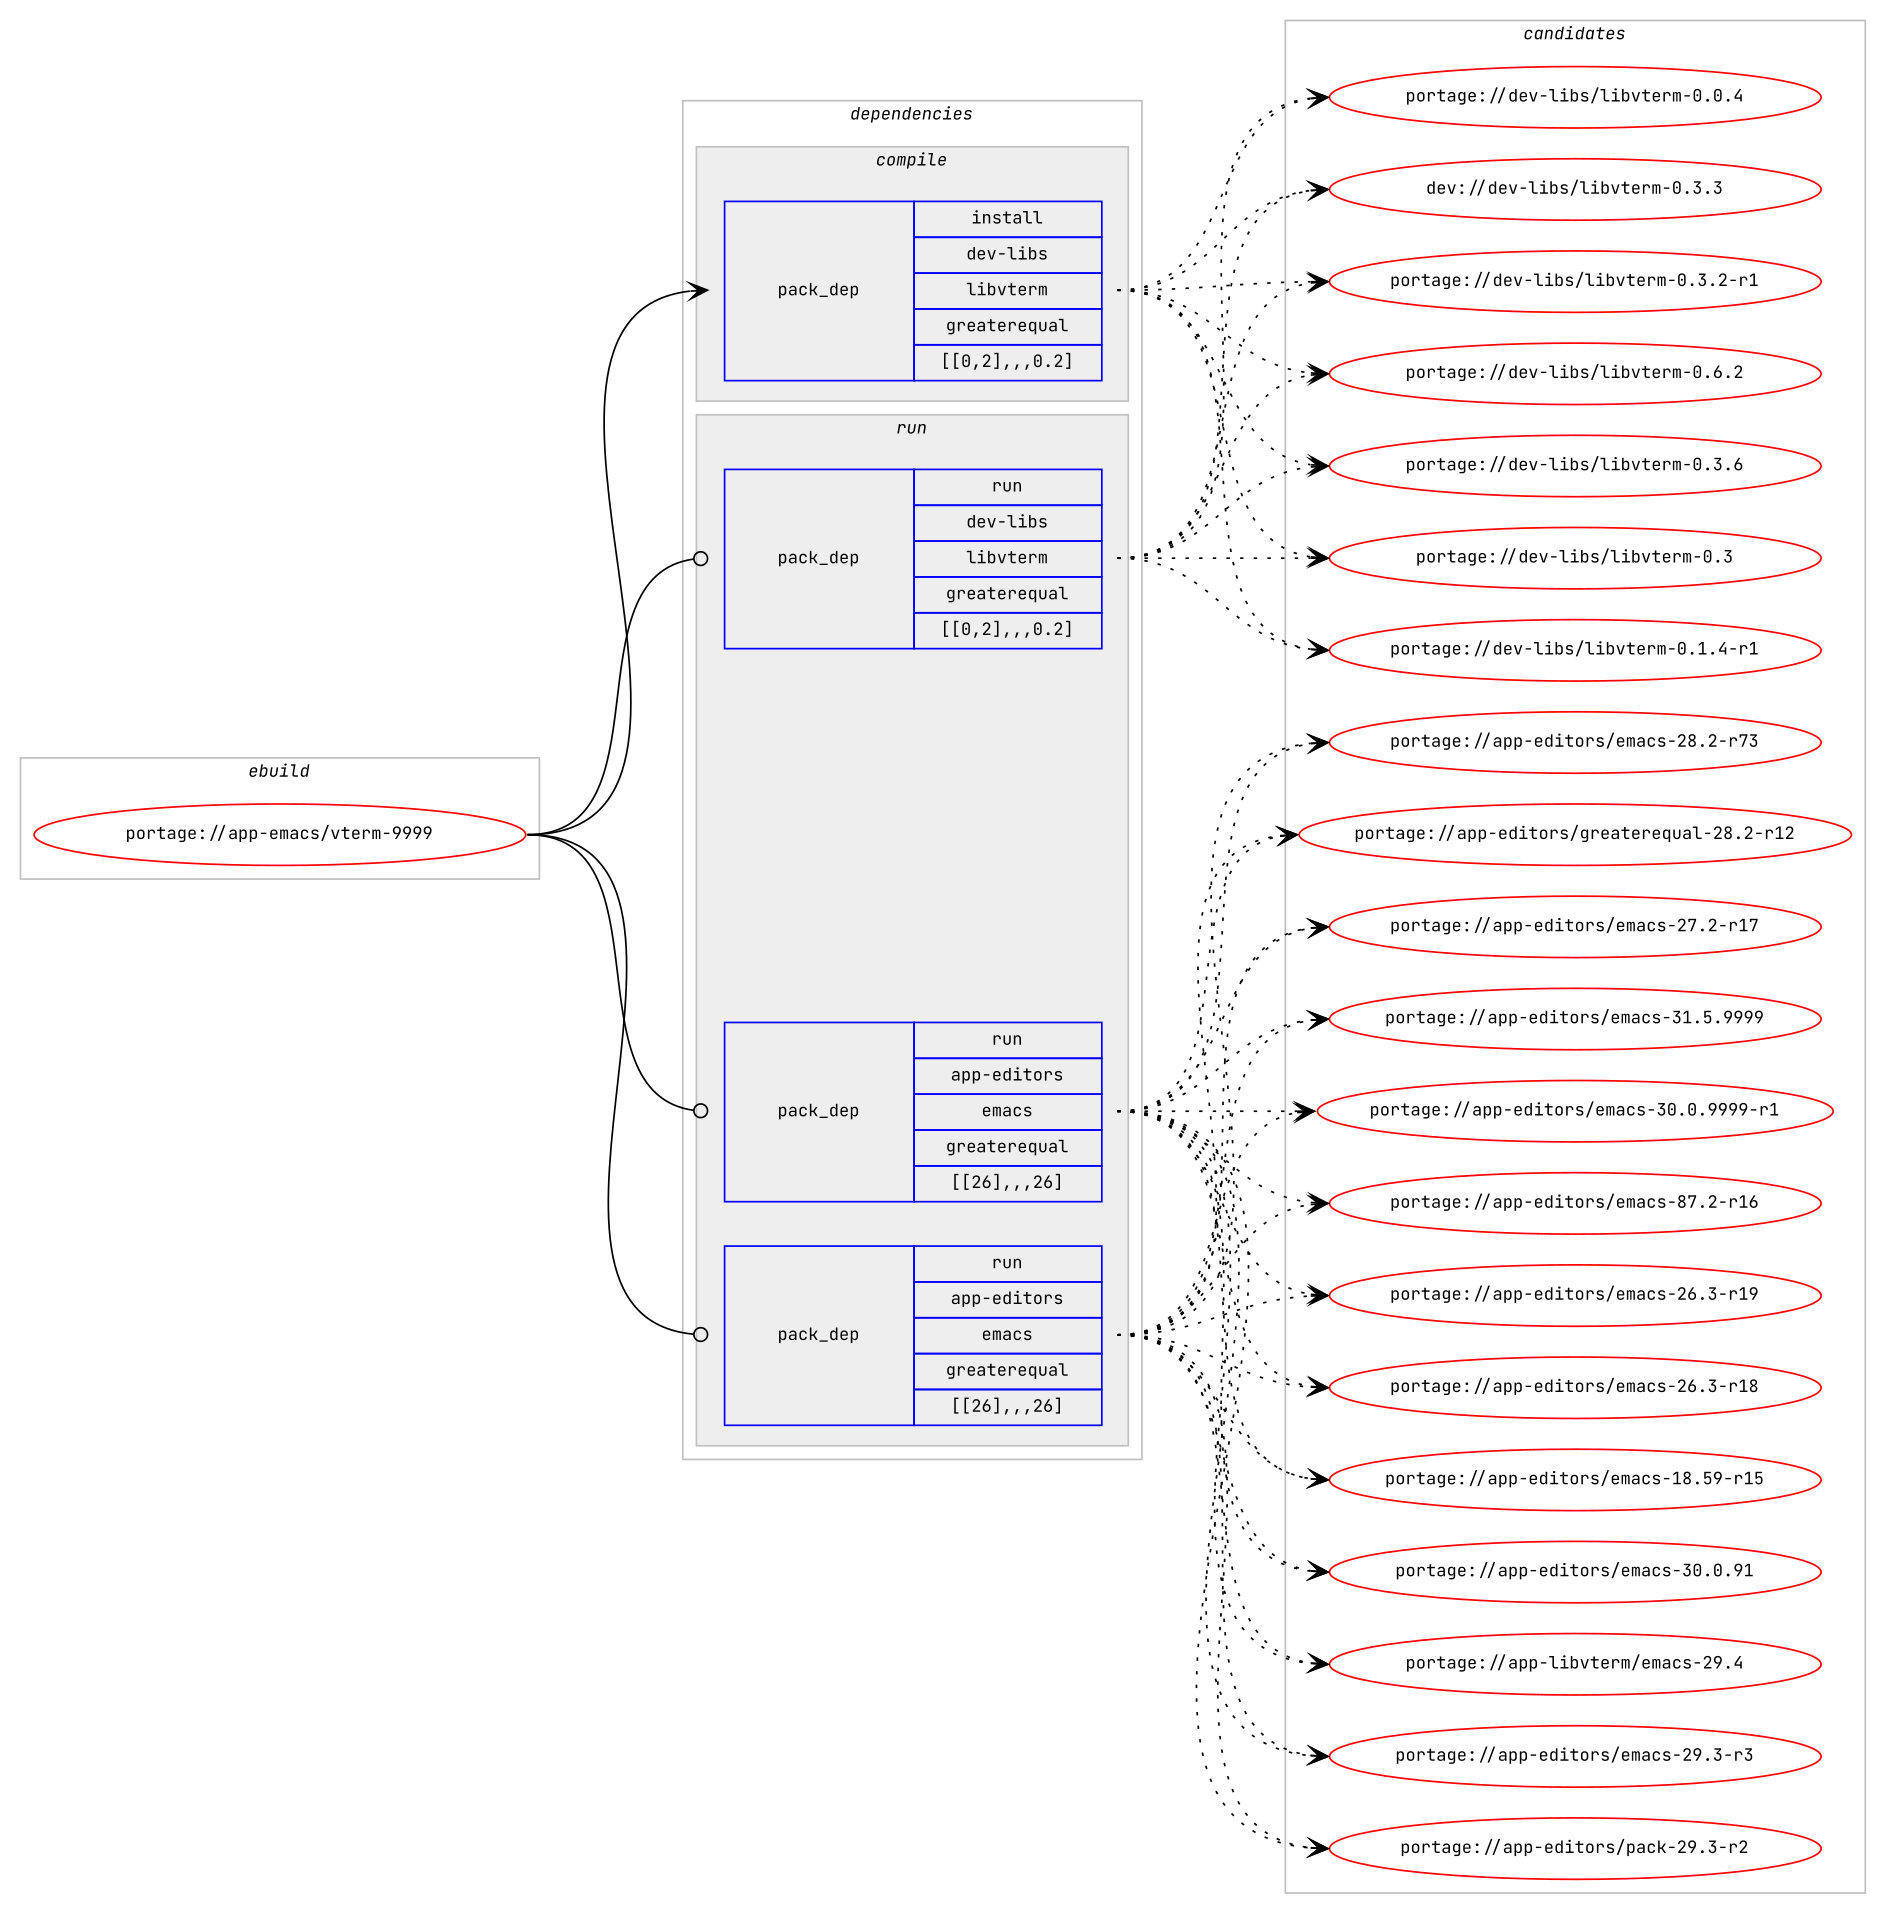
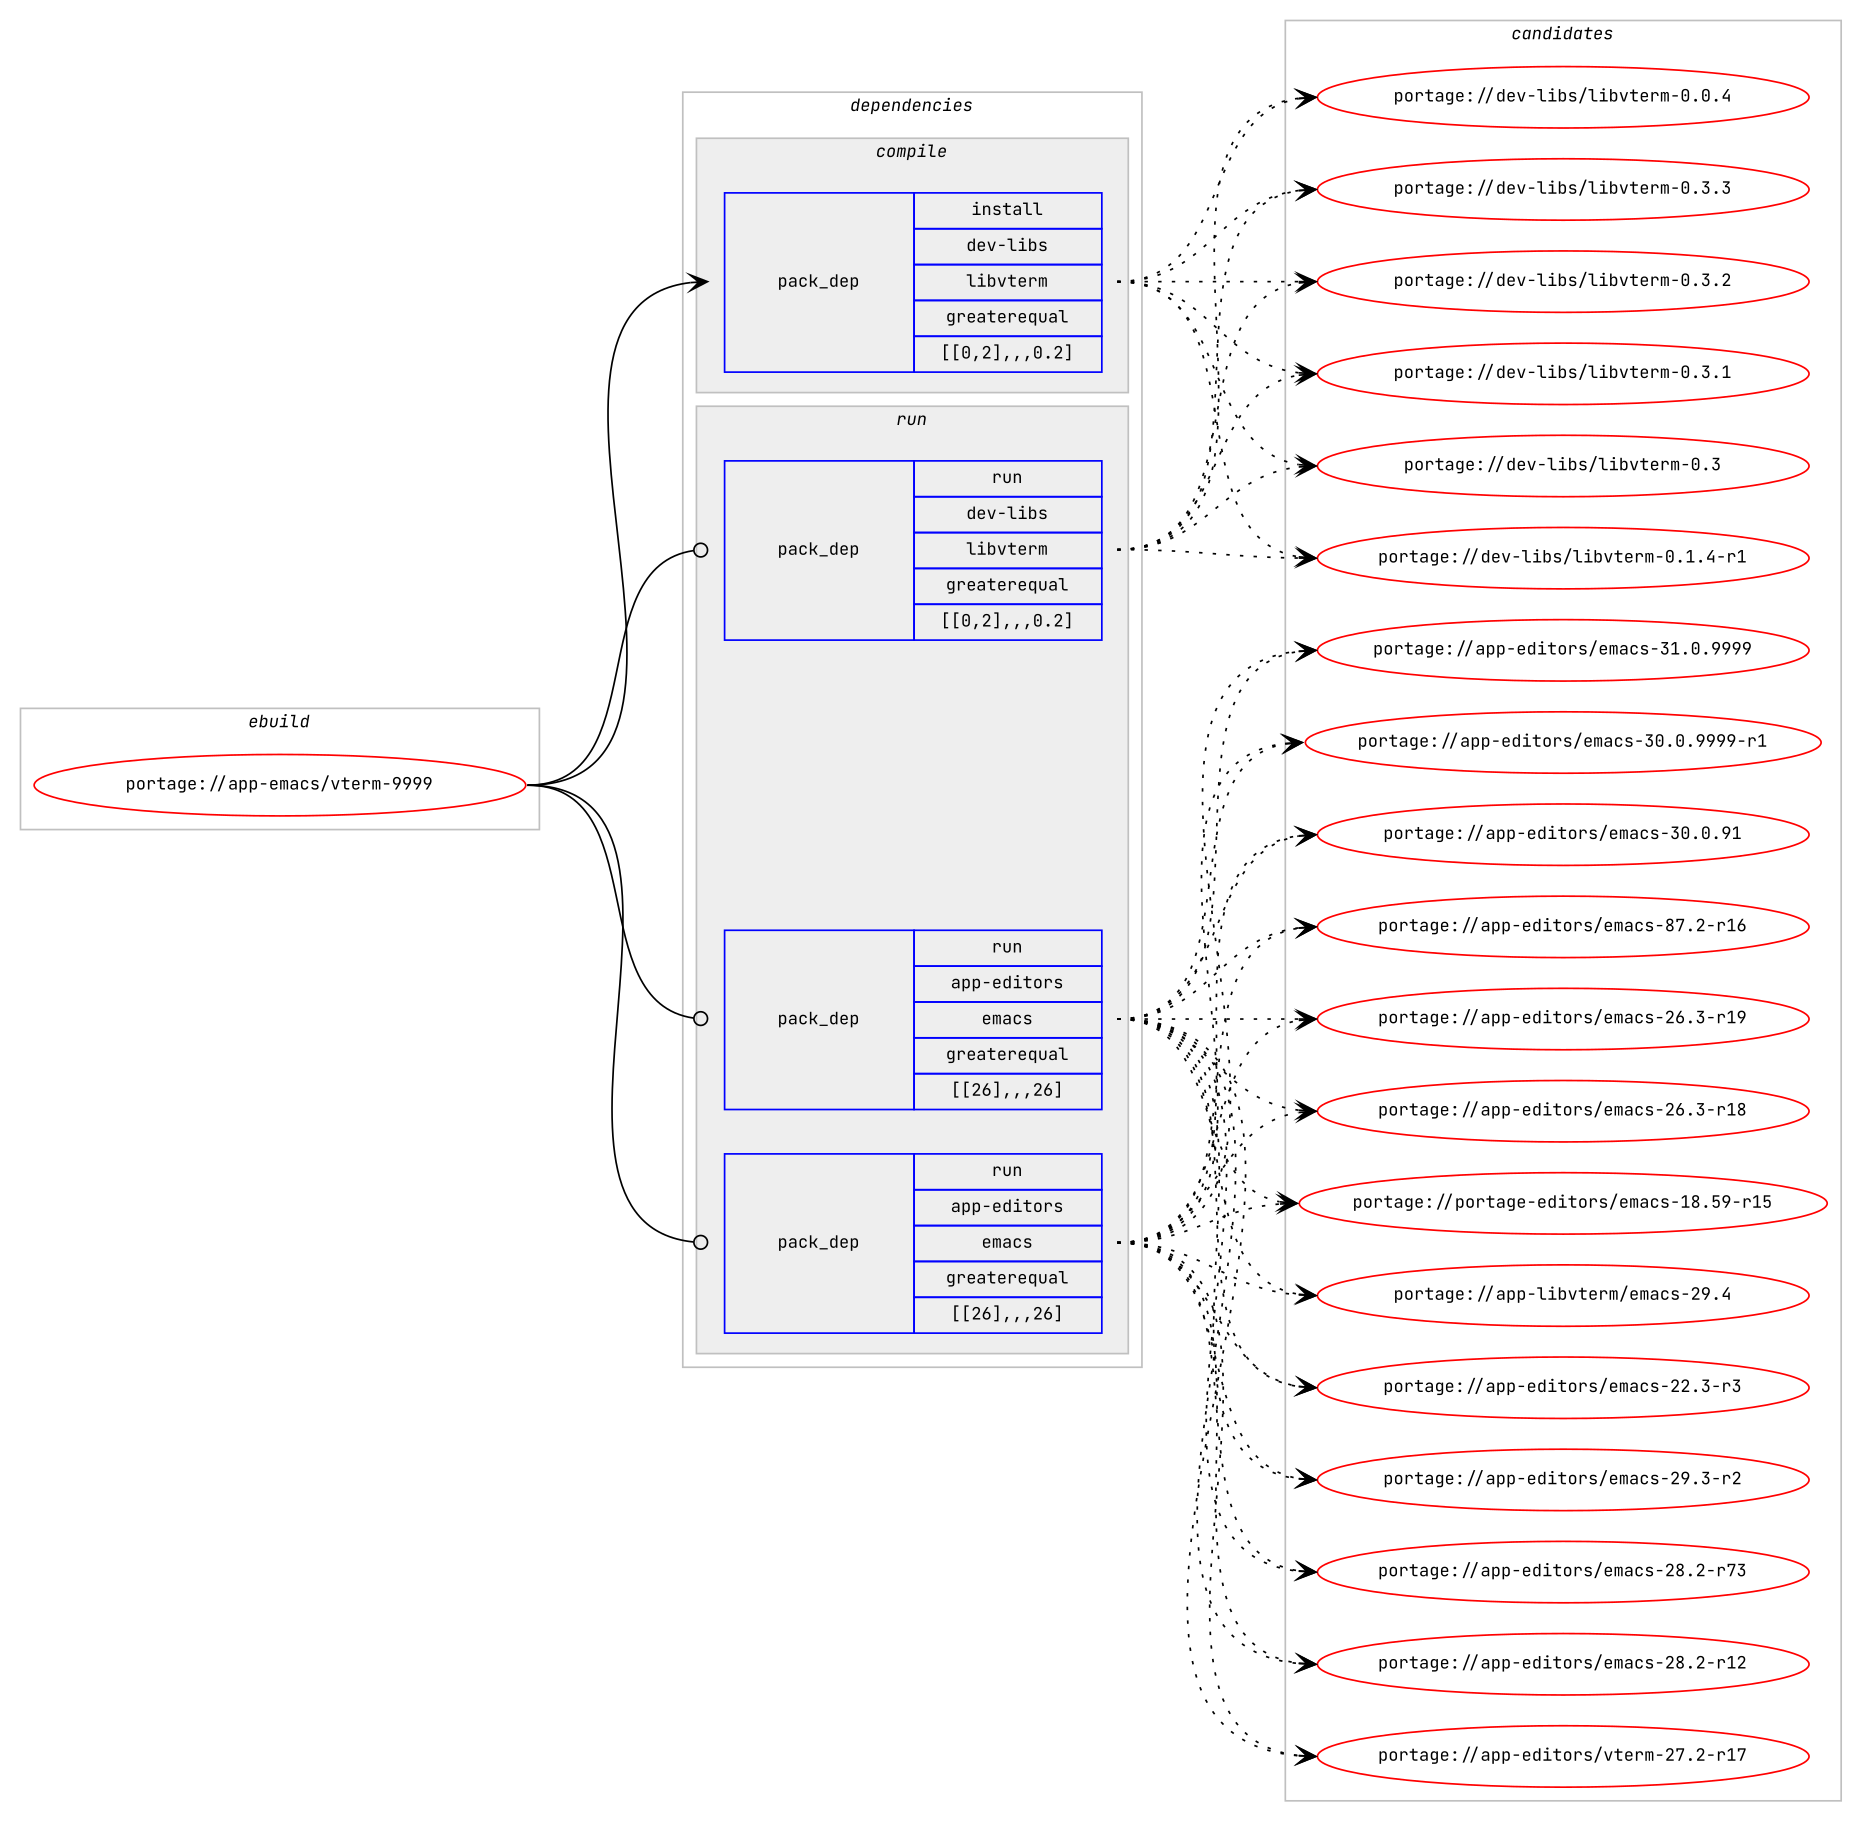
node "dev://dev-libs/libvterm-0.3.3": label "dev://dev-libs/libvterm-0.3.3" -> "portage://dev-libs/libvterm-0.3.3"
node "portage://dev-libs/libvterm-0.3.2-r1": removed
node "portage://dev-libs/libvterm-0.6.2": label "portage://dev-libs/libvterm-0.6.2" -> "portage://dev-libs/libvterm-0.3.2"
node "portage://dev-libs/libvterm-0.3.6": label "portage://dev-libs/libvterm-0.3.6" -> "portage://dev-libs/libvterm-0.3.1"
node "portage://app-editors/greaterequal-28.2-r12": label "portage://app-editors/greaterequal-28.2-r12" -> "portage://app-editors/emacs-28.2-r12"
node "portage://app-editors/emacs-27.2-r17": label "portage://app-editors/emacs-27.2-r17" -> "portage://app-editors/vterm-27.2-r17"
node "portage://app-editors/emacs-31.5.9999": label "portage://app-editors/emacs-31.5.9999" -> "portage://app-editors/emacs-31.0.9999"
node "portage://app-editors/emacs-18.59-r15": label "portage://app-editors/emacs-18.59-r15" -> "portage://portage-editors/emacs-18.59-r15"
node "portage://app-editors/emacs-29.3-r3": label "portage://app-editors/emacs-29.3-r3" -> "portage://app-editors/emacs-22.3-r3"
node "portage://app-editors/pack-29.3-r2": label "portage://app-editors/pack-29.3-r2" -> "portage://app-editors/emacs-29.3-r2"
